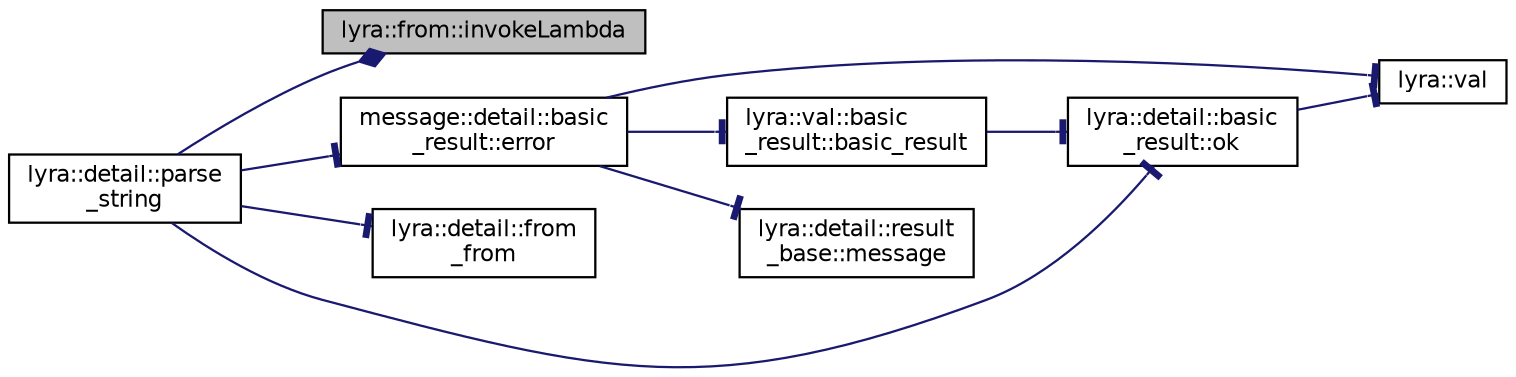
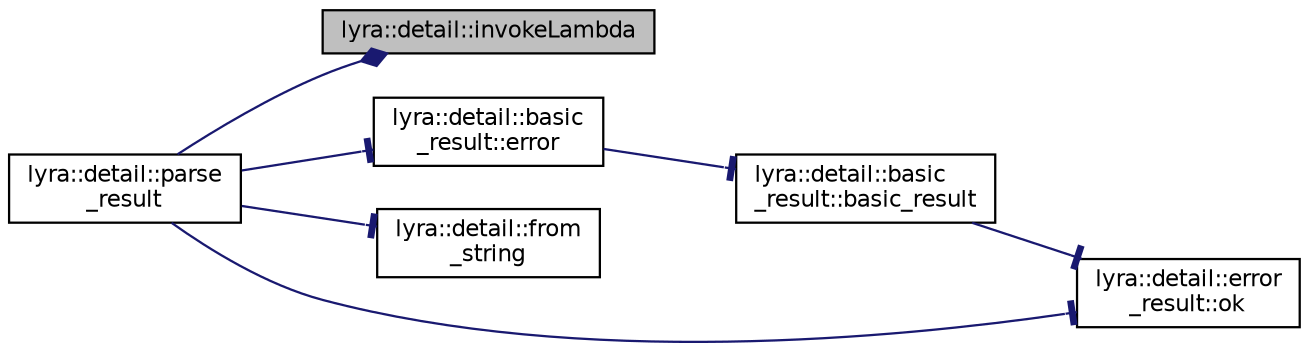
node "lyra::from::invokeLambda": label "lyra::from::invokeLambda" -> "lyra::detail::invokeLambda"
node "lyra::val": removed
node "message::detail::basic _result::error": label "message::detail::basic _result::error" -> "lyra::detail::basic _result::error"
node "lyra::val::basic _result::basic_result": label "lyra::val::basic _result::basic_result" -> "lyra::detail::basic _result::basic_result"
node "lyra::detail::basic _result::ok": label "lyra::detail::basic _result::ok" -> "lyra::detail::error _result::ok"
node "lyra::detail::parse _string": label "lyra::detail::parse _string" -> "lyra::detail::parse _result"
node "lyra::detail::from _from": label "lyra::detail::from _from" -> "lyra::detail::from _string"
node "lyra::detail::result _base::message": removed
